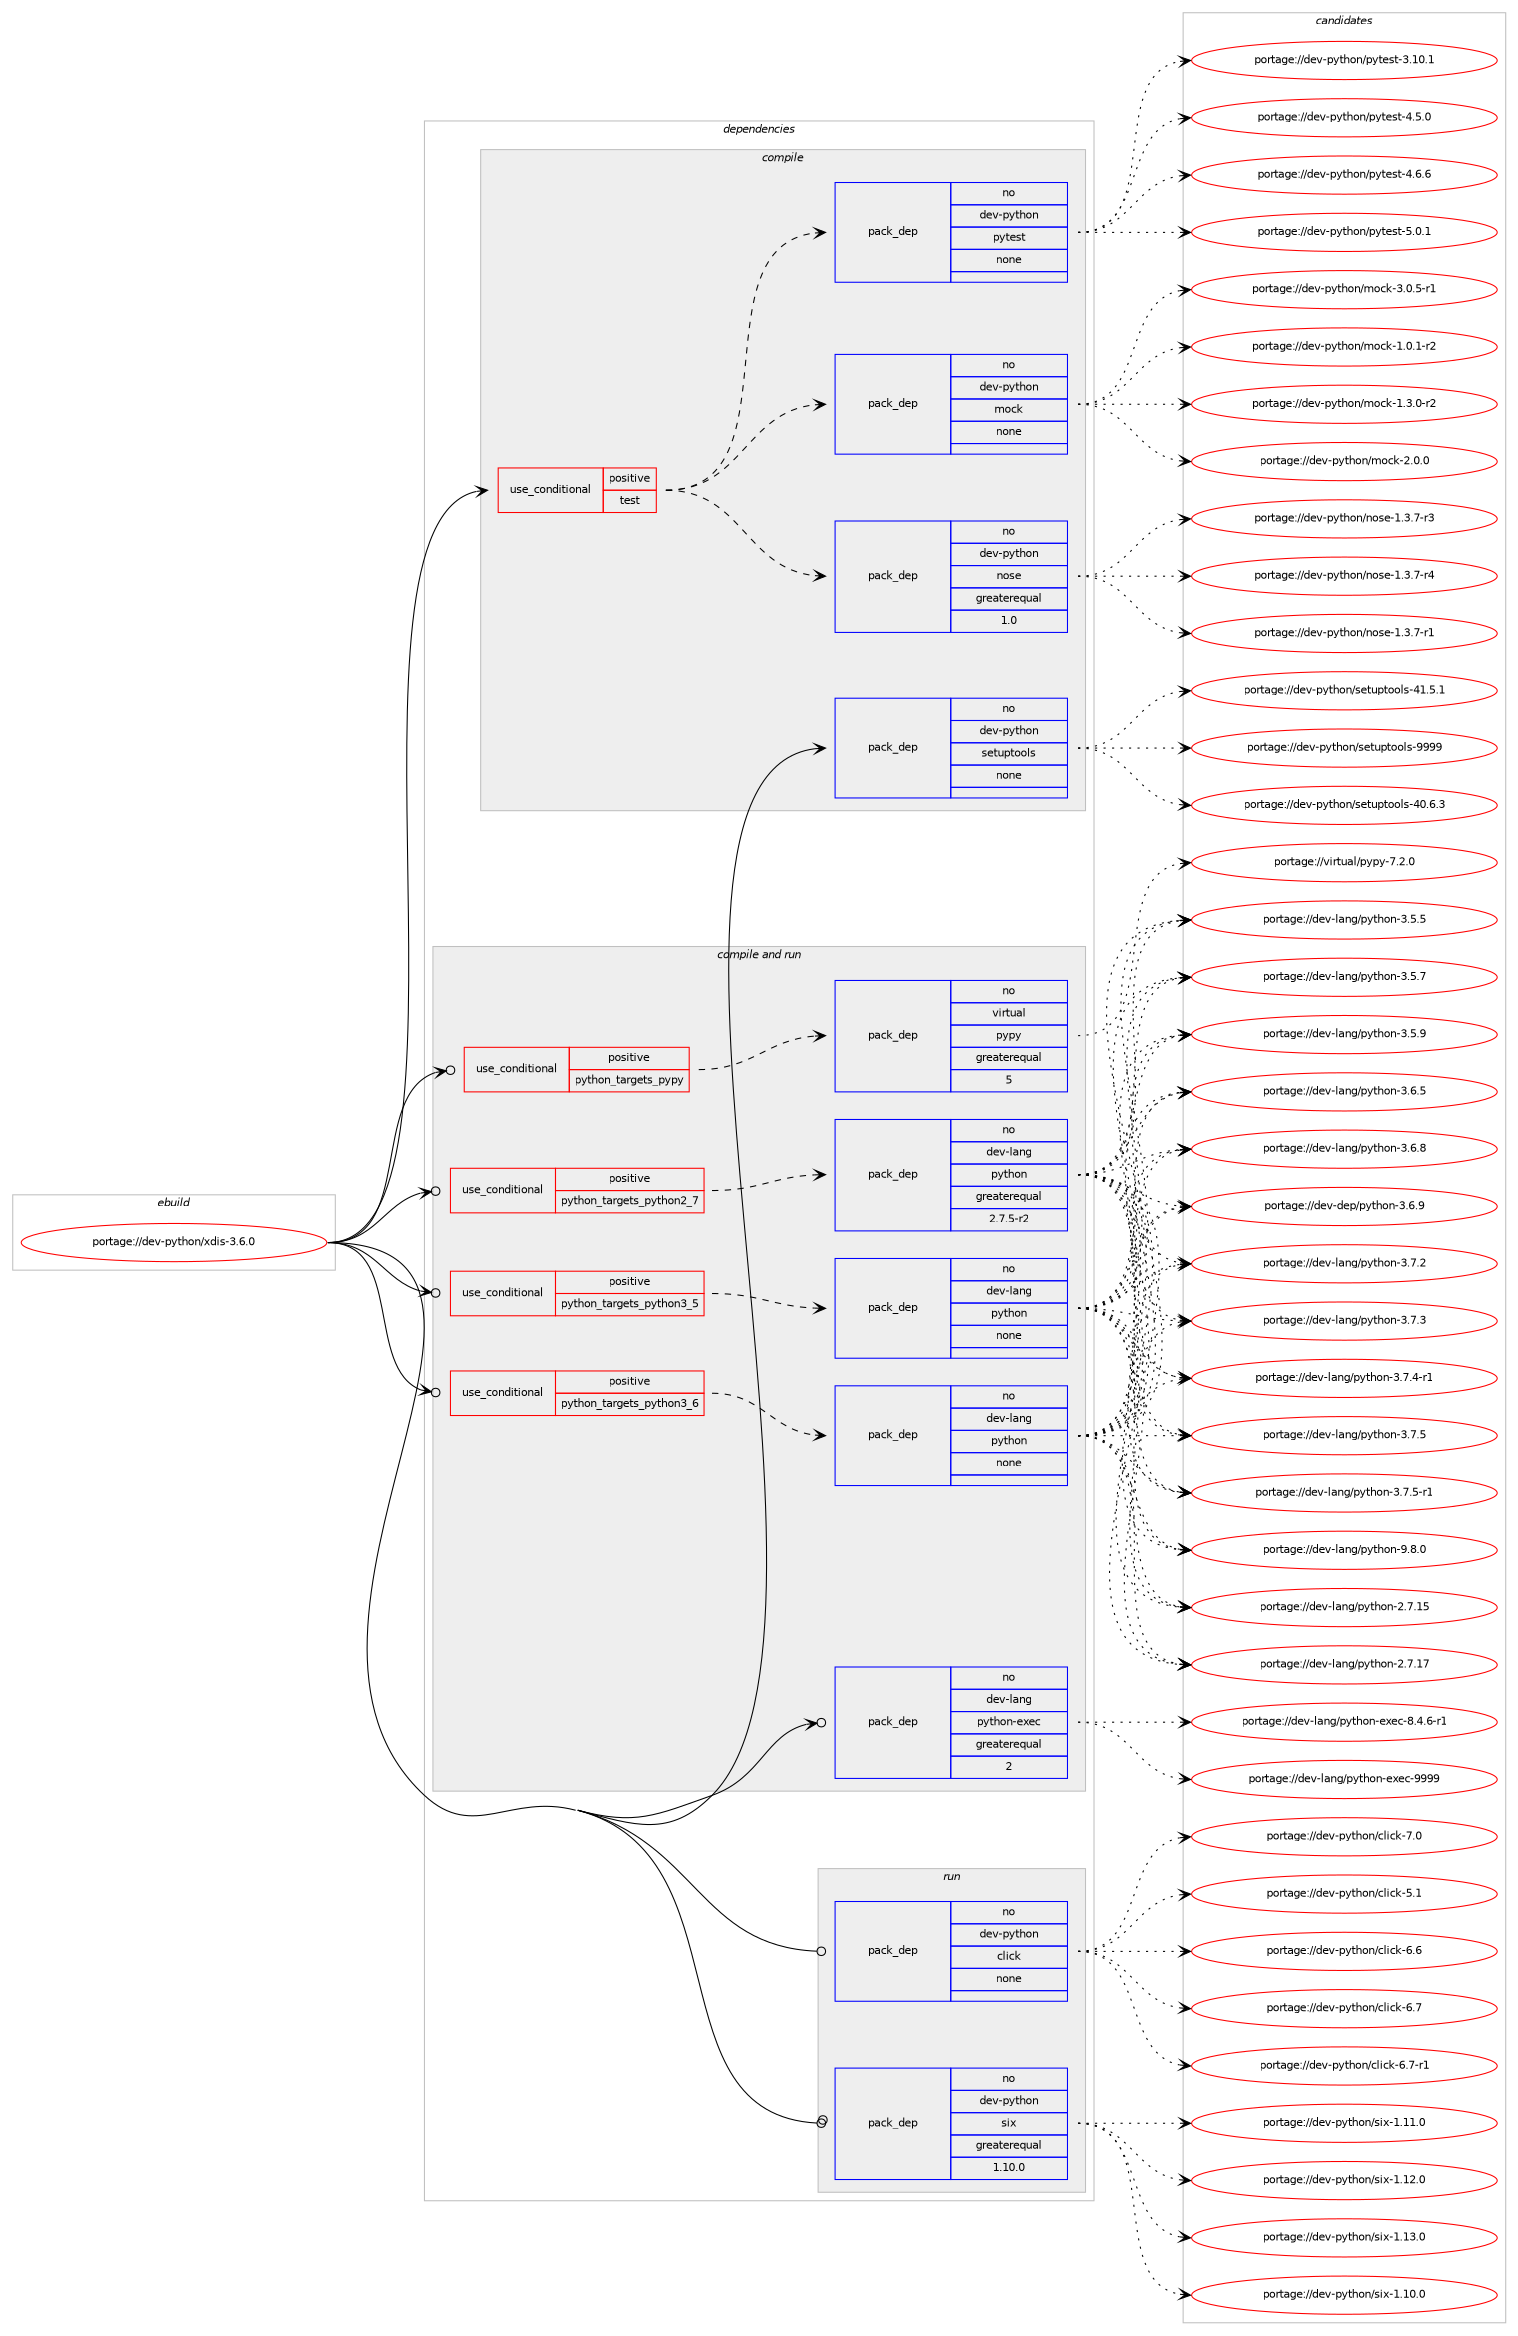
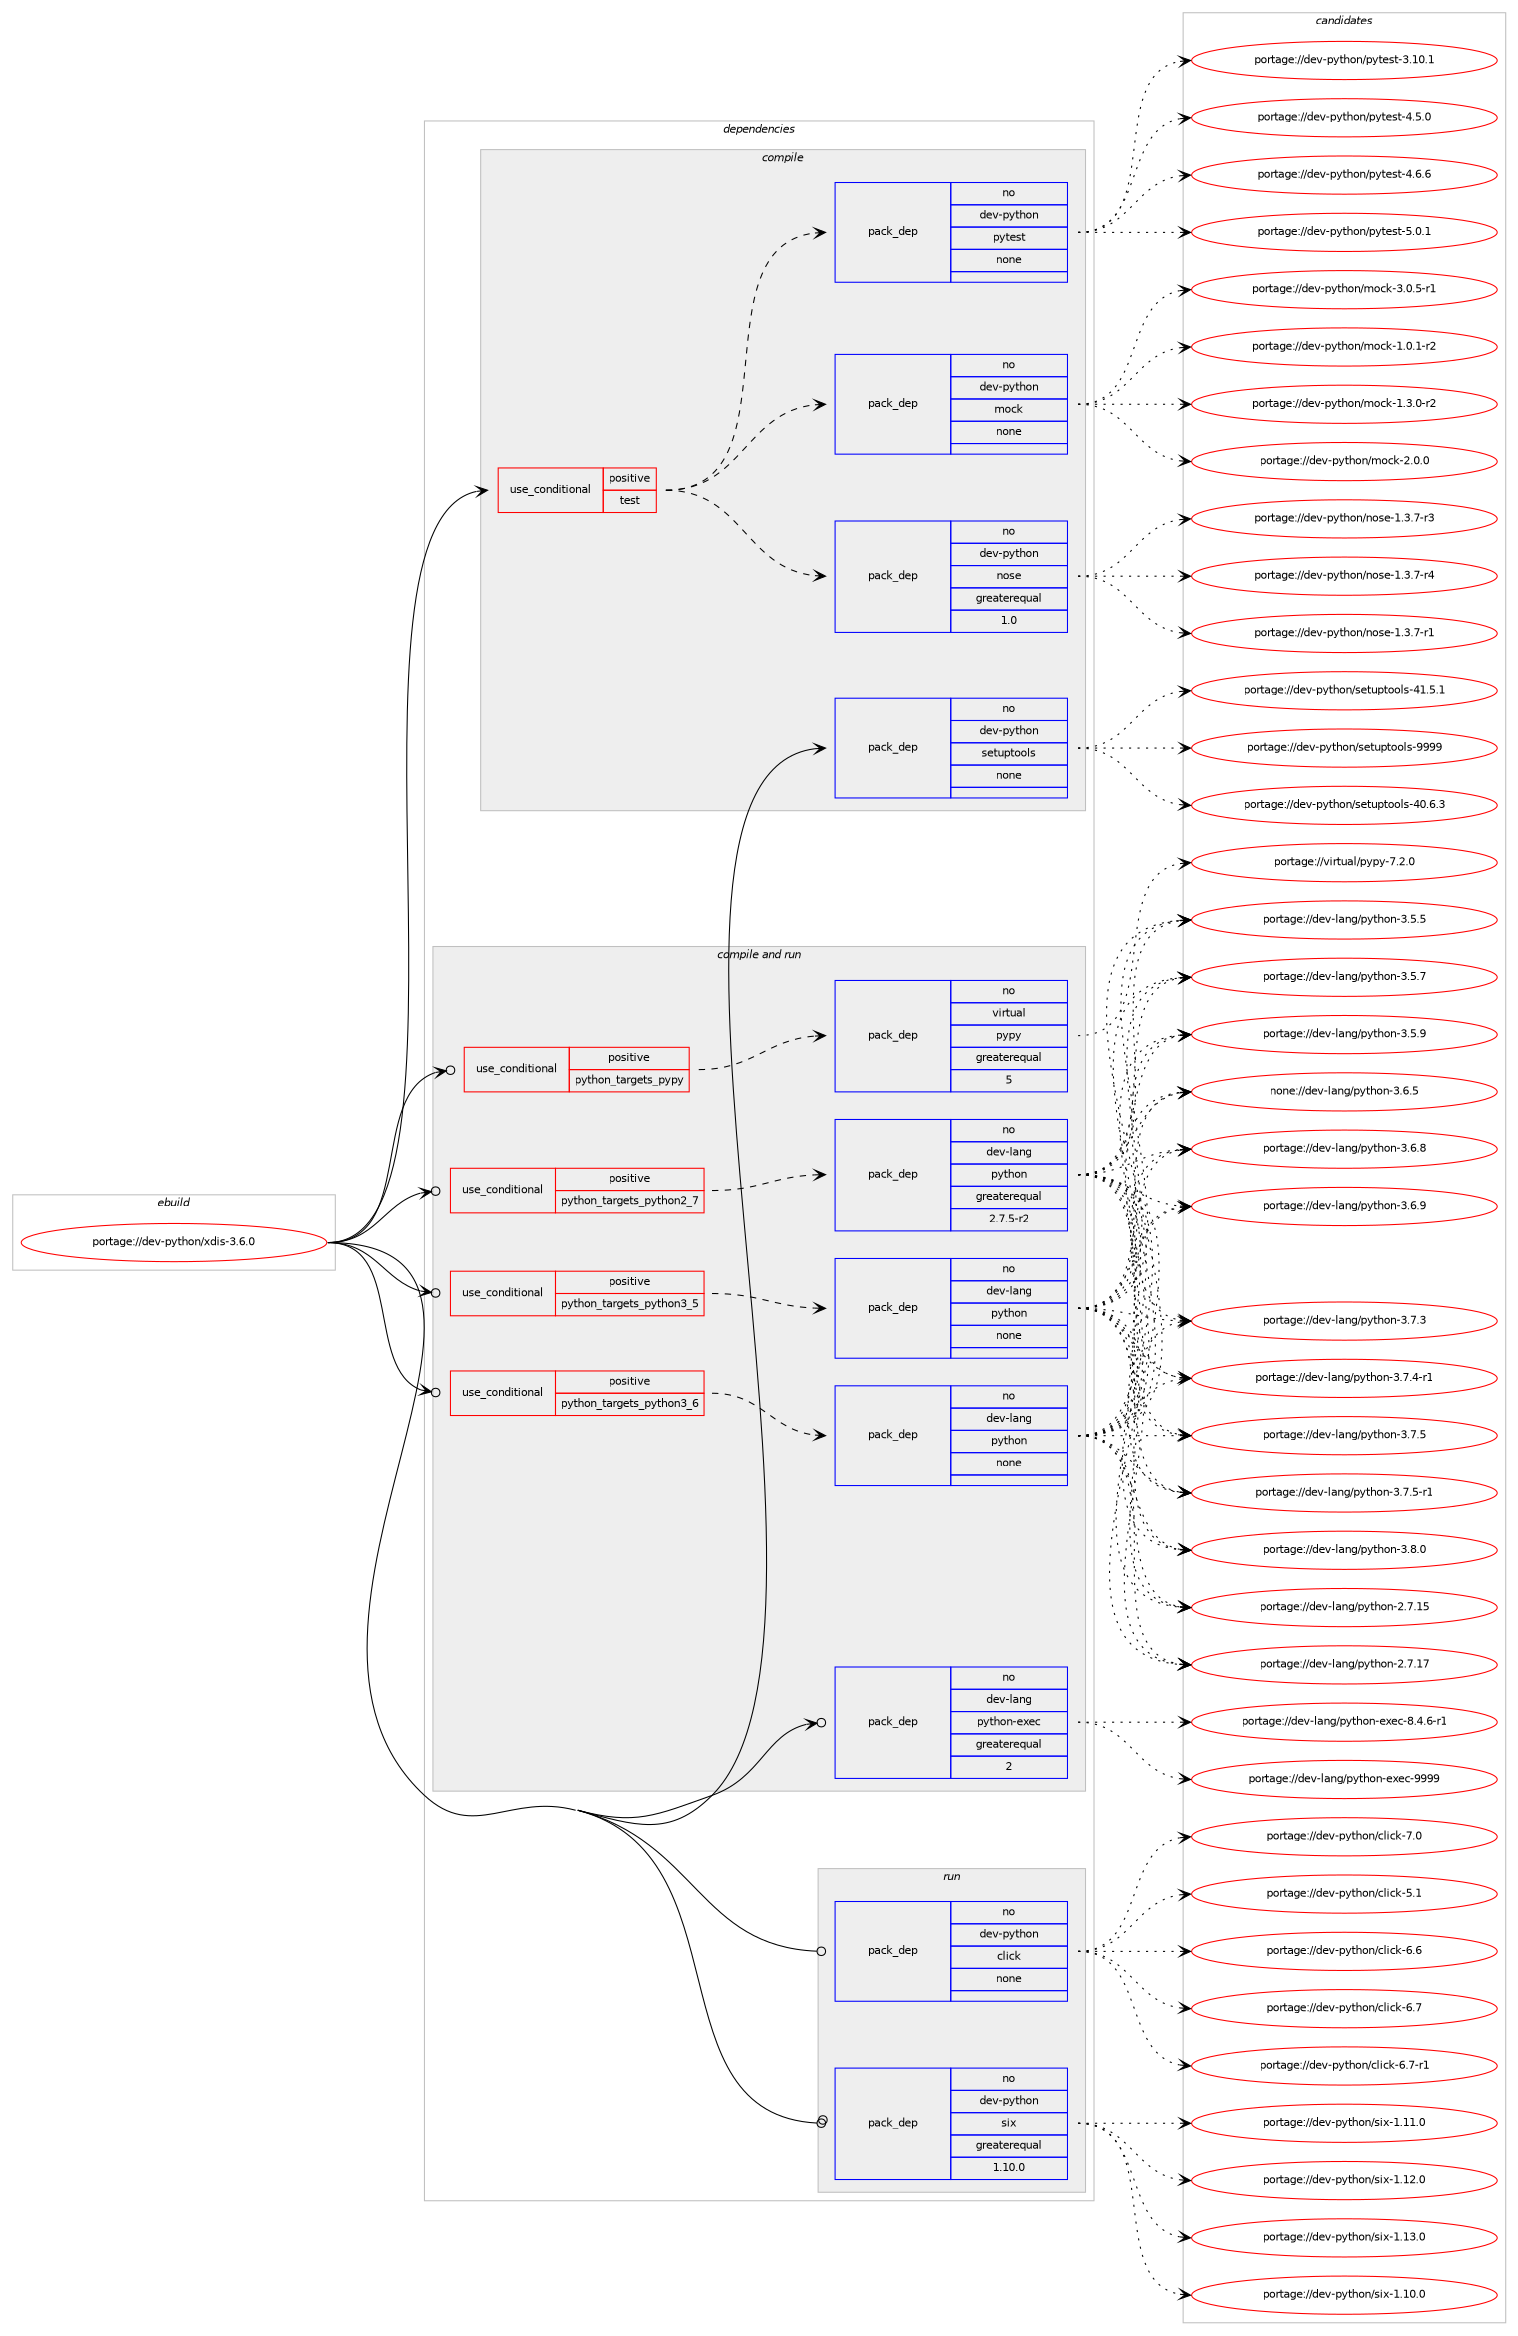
node "portage://dev-lang/python-3.6.5": label "portage://dev-lang/python-3.6.5" -> "none://dev-lang/python-3.6.5"
node "portage://dev-dep/python-3.6.9": label "portage://dev-dep/python-3.6.9" -> "portage://dev-lang/python-3.6.9"
node "portage://dev-lang/python-3.7.2": removed
node "portage://dev-lang/python-9.8.0": label "portage://dev-lang/python-9.8.0" -> "portage://dev-lang/python-3.8.0"
